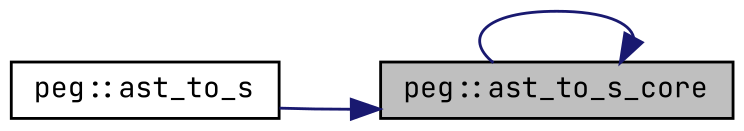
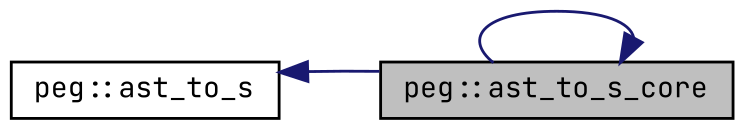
edge "peg::ast_to_s" -> "peg::ast_to_s_core": reversed
